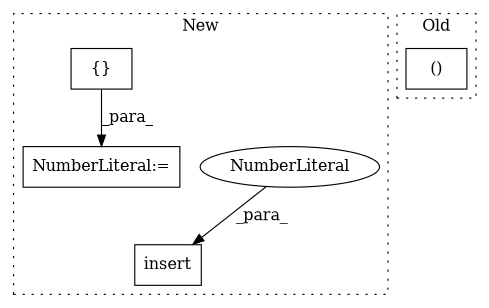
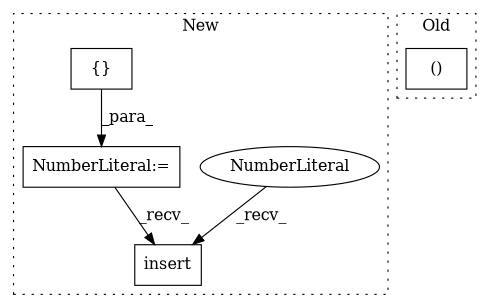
edge "NumberLiteral:=" -> "insert": added, label "_recv_"
edge "NumberLiteral" -> "insert": label "_para_" -> "_recv_"
